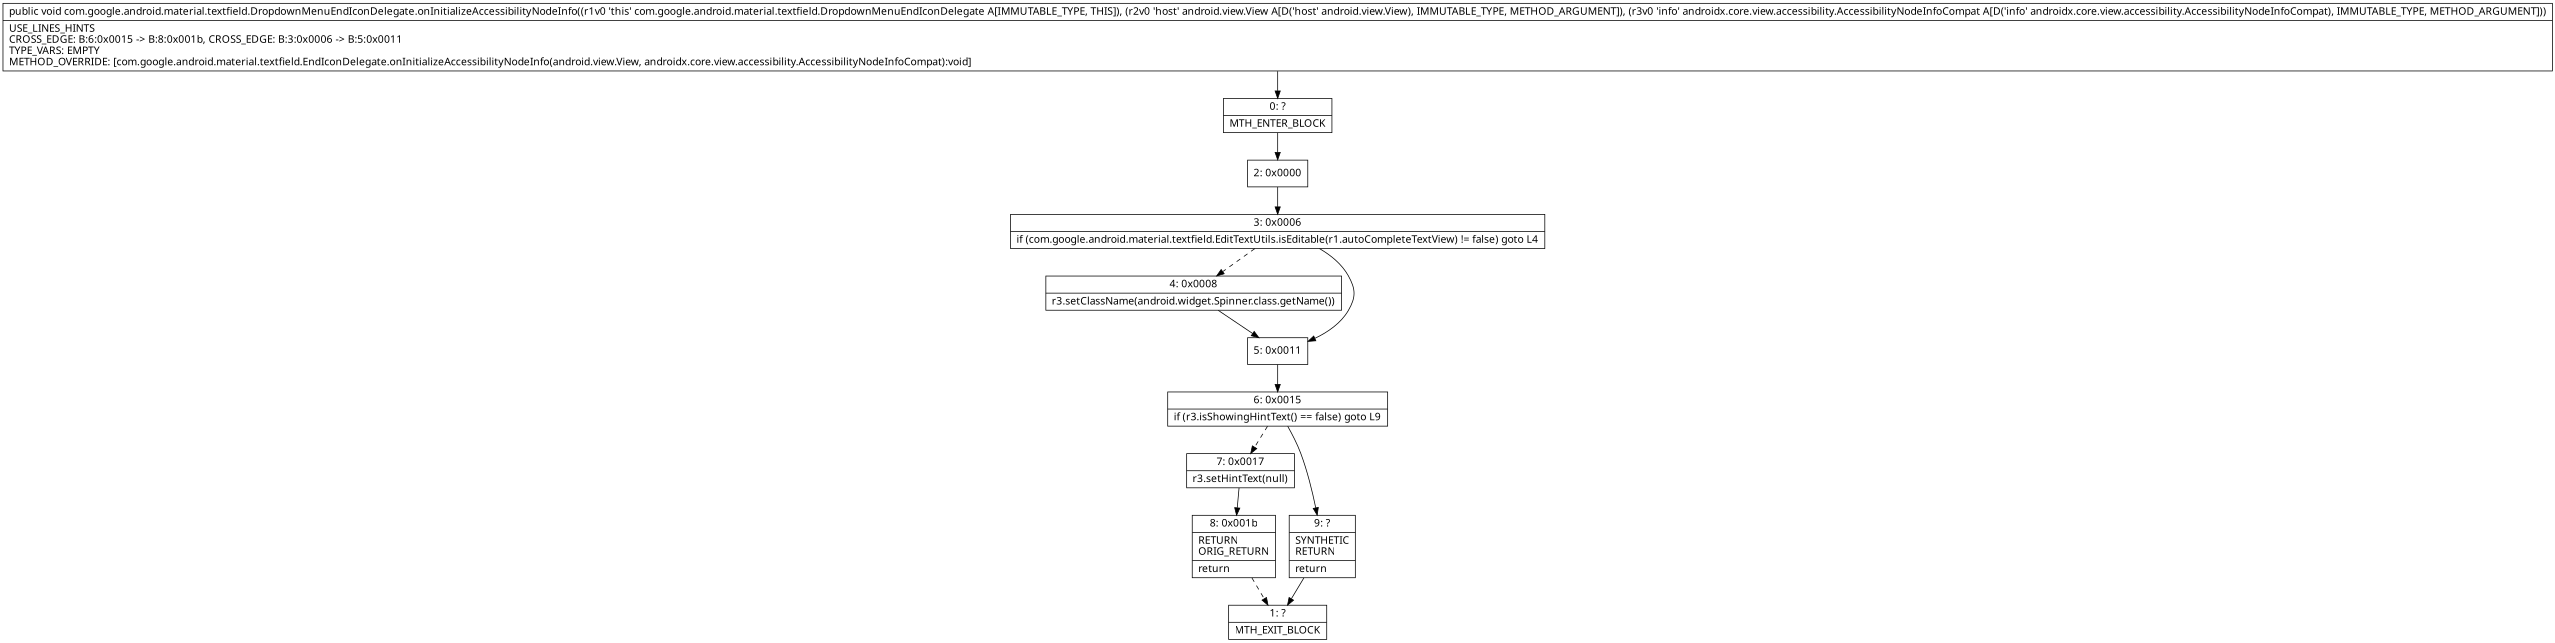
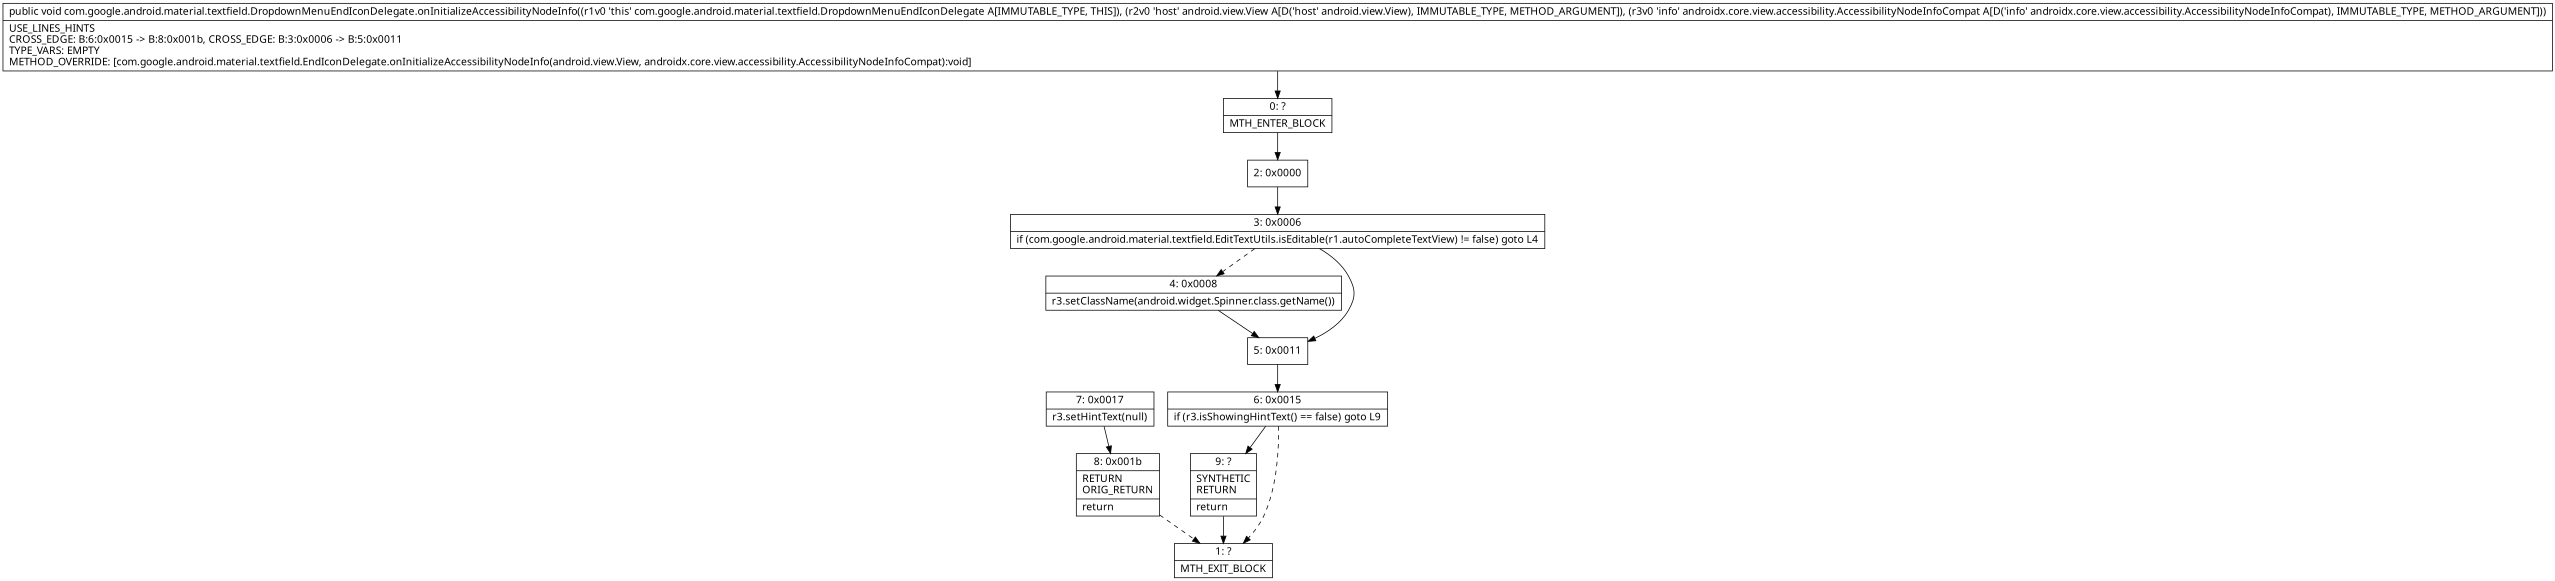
edge "6: 0x0015" -> "7: 0x0017": now "6: 0x0015" -> "1: ?"
